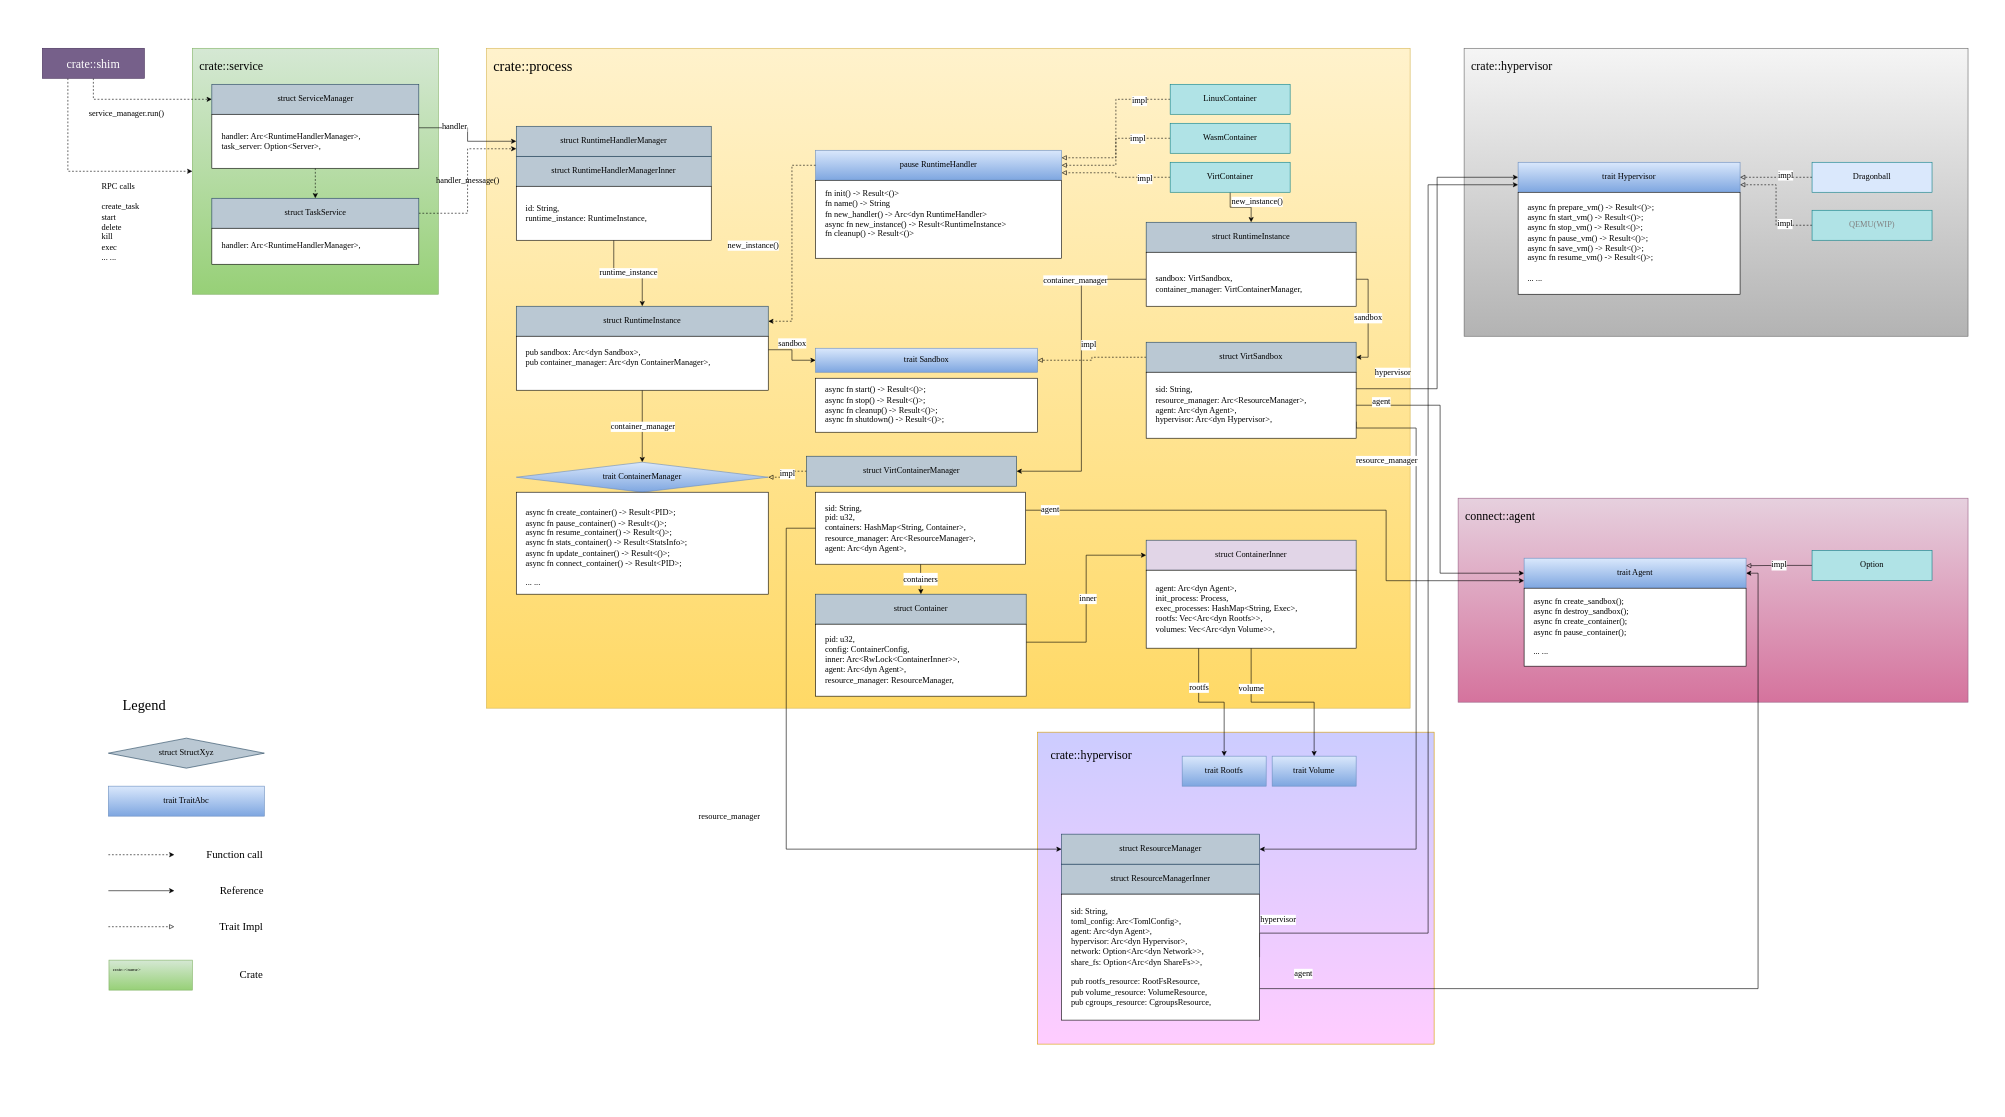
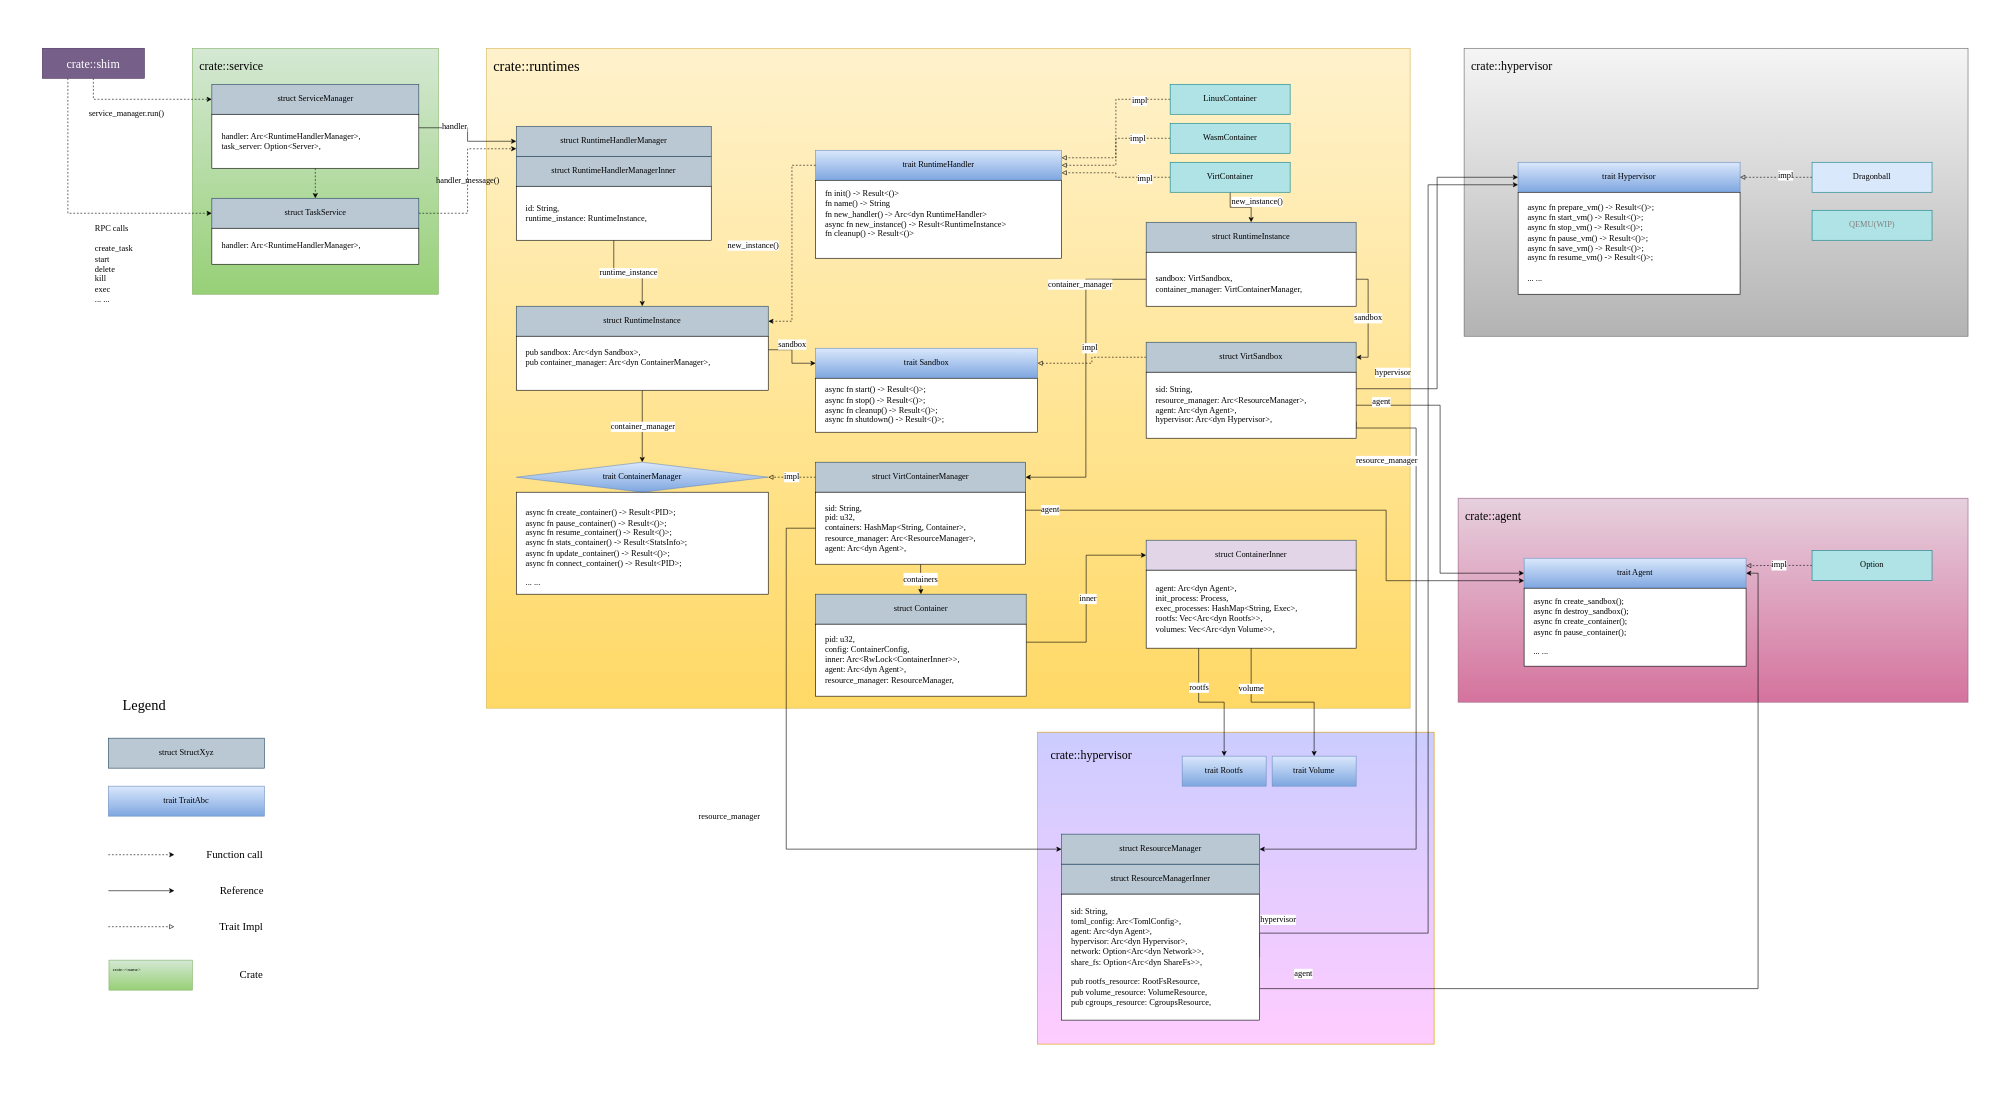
node "crate::process": label "crate::process" -> "crate::runtimes"
node "pause RuntimeHandler": label "pause RuntimeHandler" -> "trait RuntimeHandler"
edge "crate::shim" -> "crate::service": now "crate::shim" -> "struct TaskService"
edge "QEMU(WIP)" -> "trait Hypervisor": removed, label "impl"
node "trait Sandbox": size 222x24 -> 222x30
node "struct VirtContainerManager": moved (912, 471) -> (921, 477)
node "connect::agent": label "connect::agent" -> "crate::agent"
edge "Option" -> "trait Agent": style solid -> dashed
node "struct StructXyz": shape diamond -> rectangle
